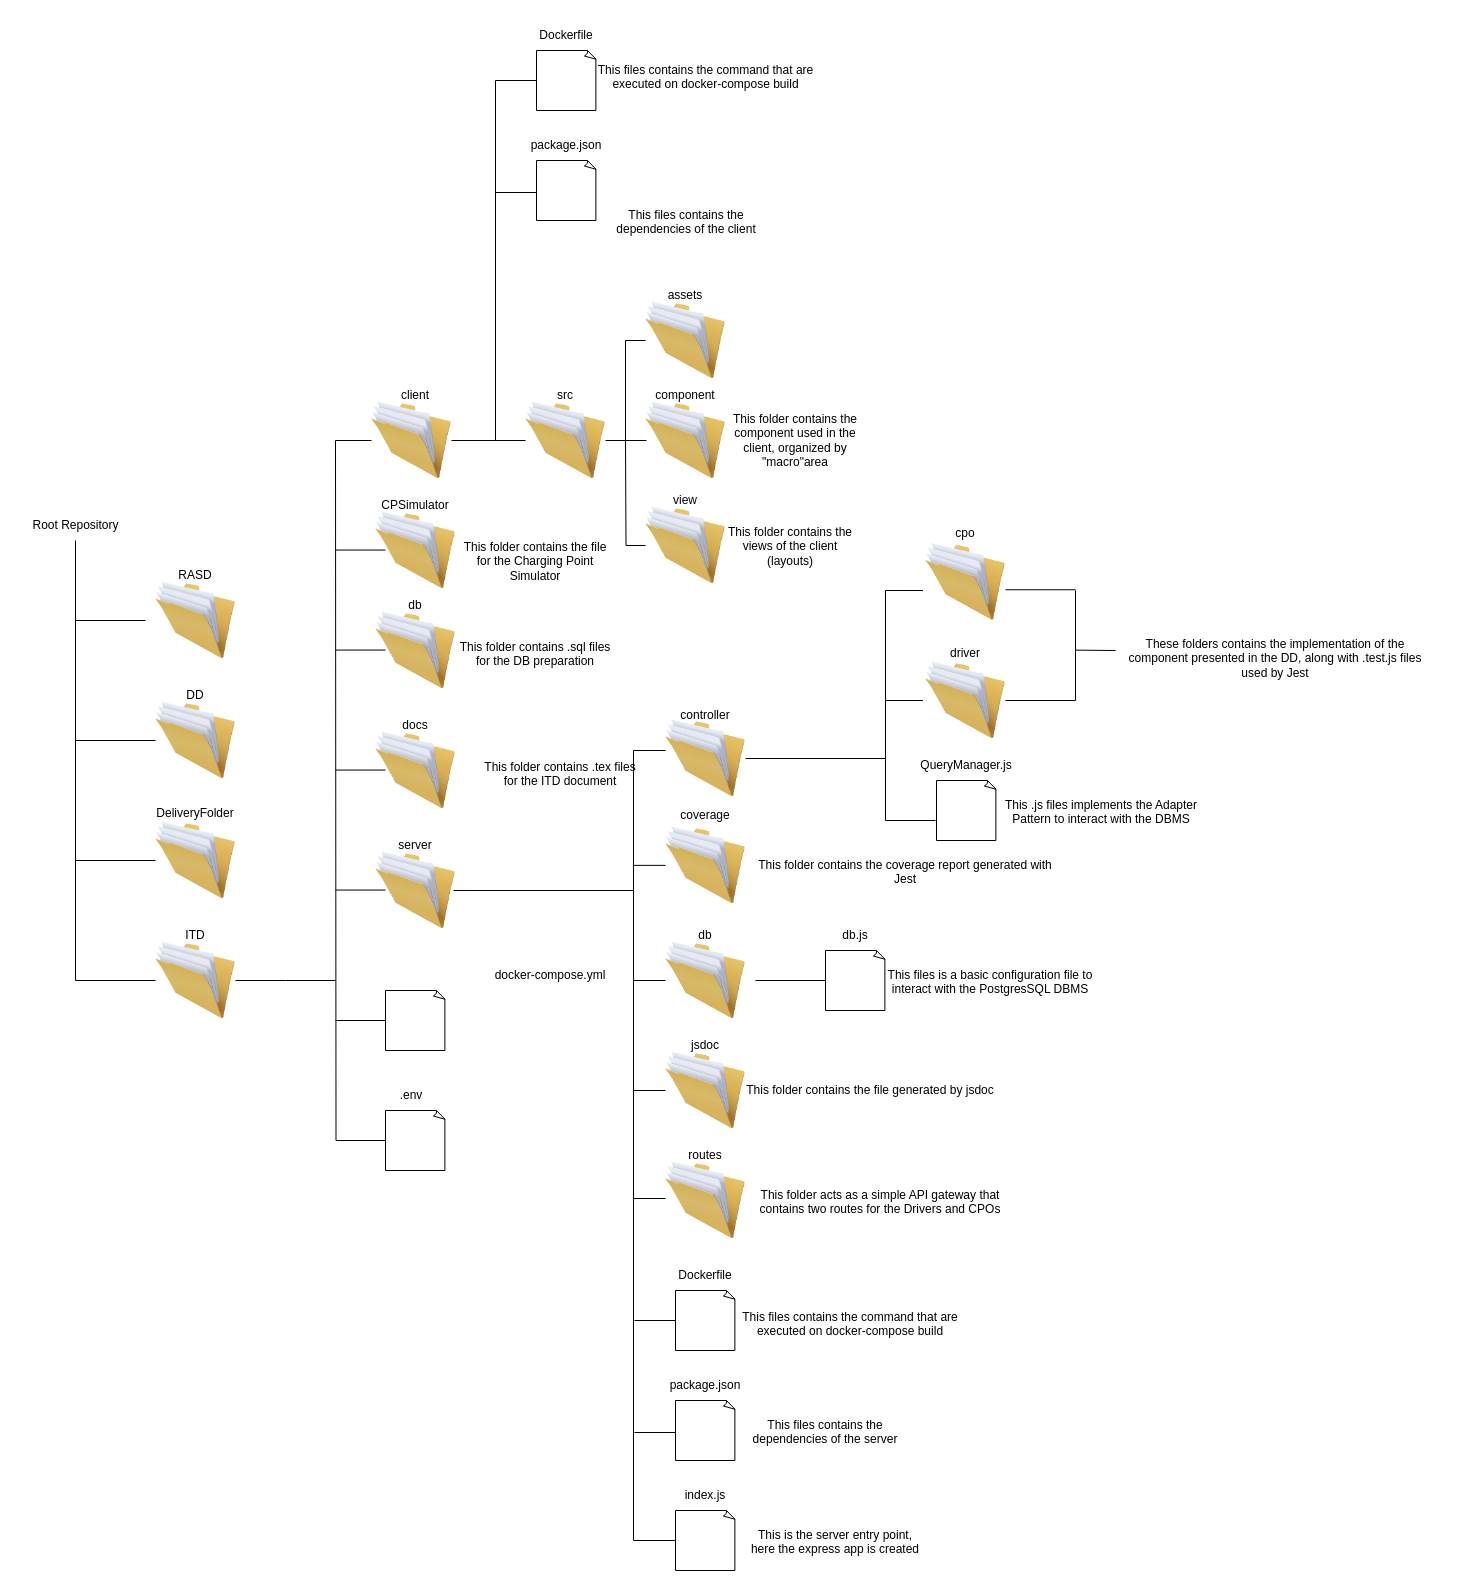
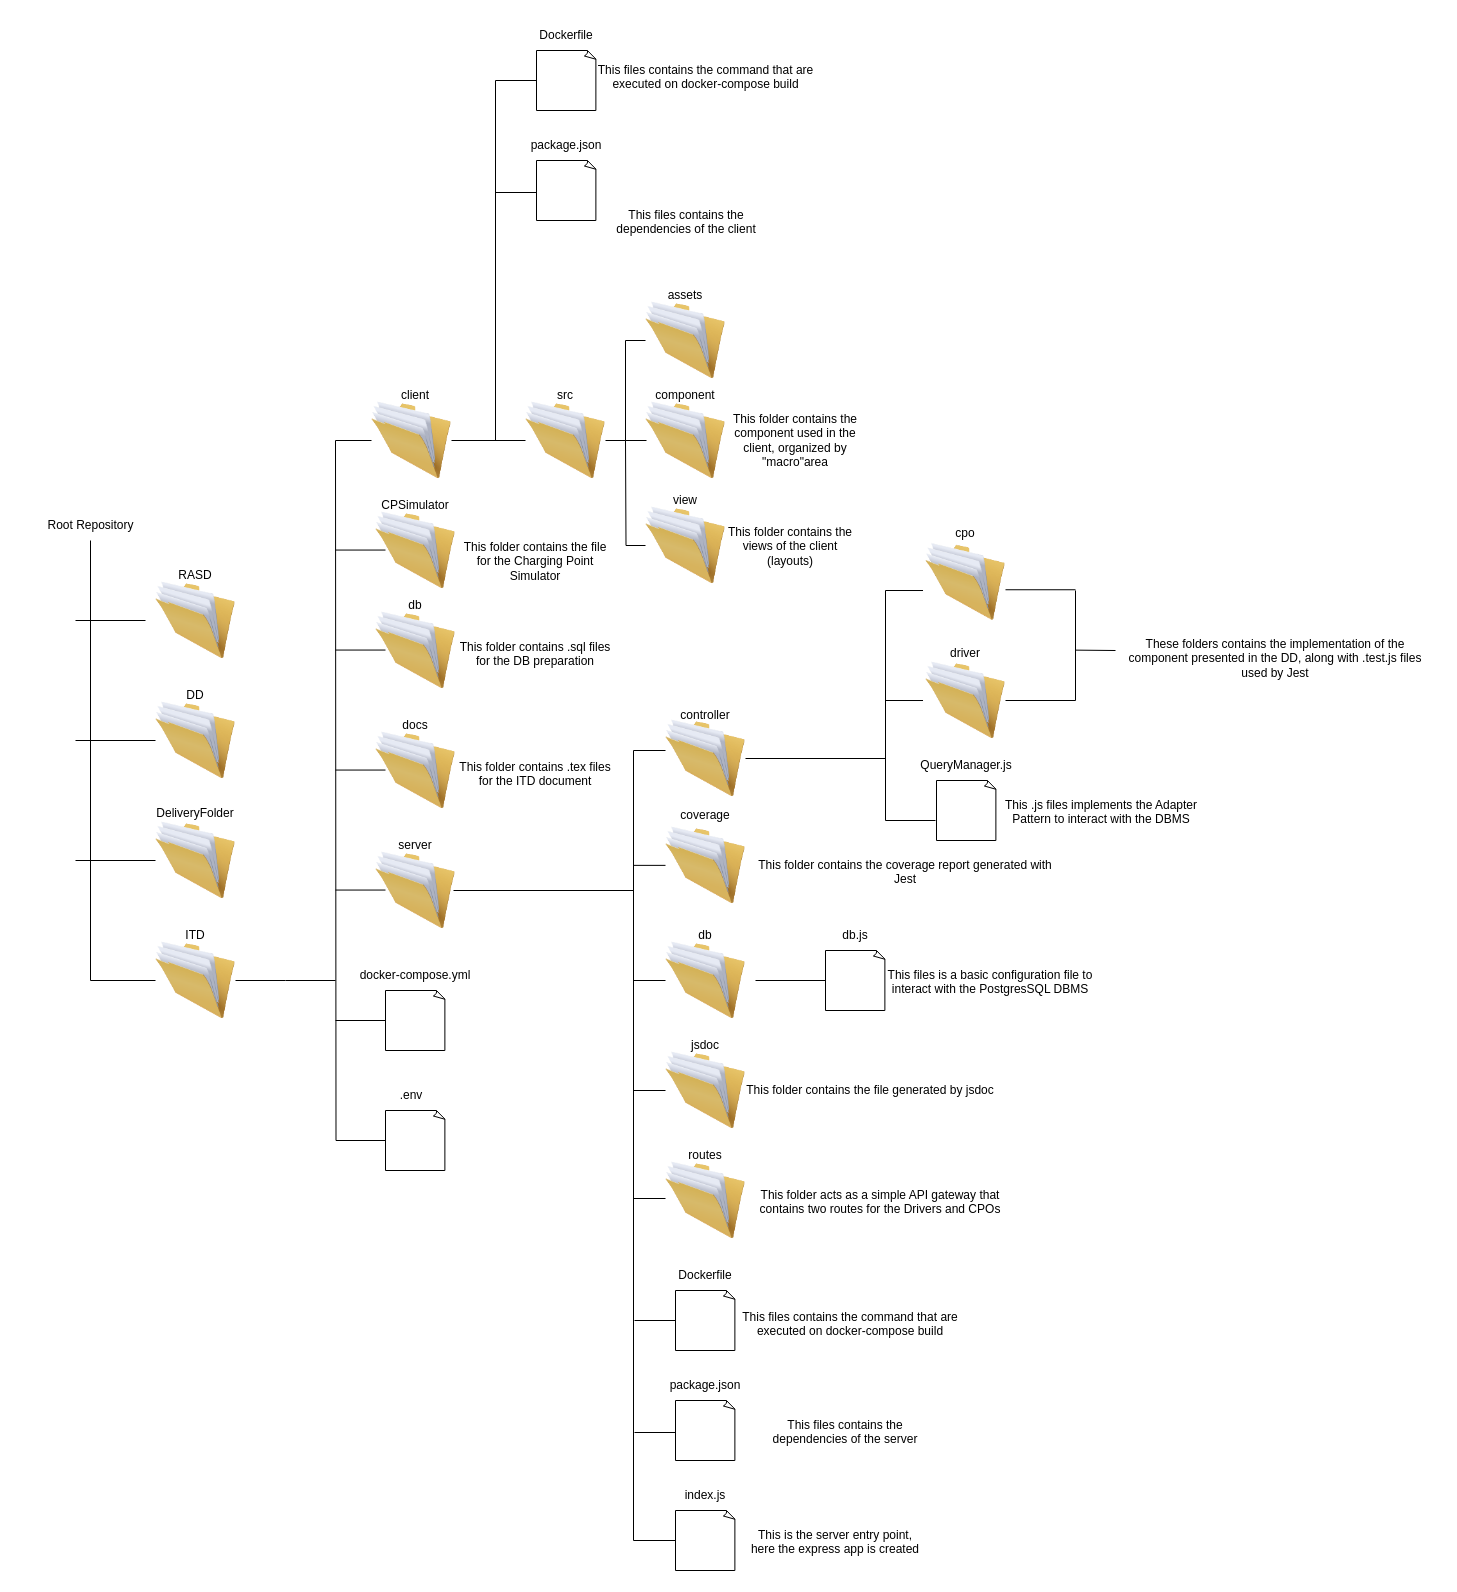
node "Root Repository": moved (76, 526) -> (91, 526)
node "This folder contains .tex files for the ITD document": moved (561, 771) -> (536, 771)
node "docker-compose.yml": moved (551, 976) -> (416, 976)
node "This files contains the dependencies of the server": moved (826, 1431) -> (846, 1431)
